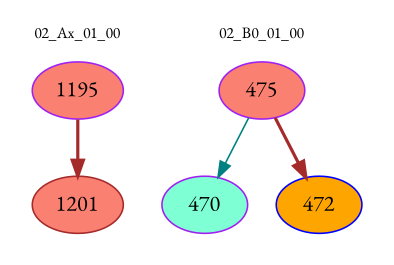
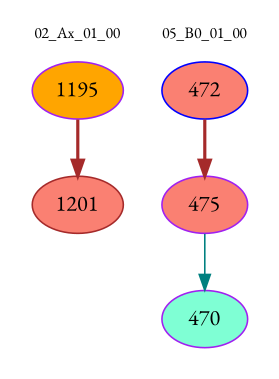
cluster "02_B0_01_00": label "02_B0_01_00" -> "05_B0_01_00"
node "1195": fillcolor salmon -> orange
edge "475" -> "472": reversed
node "472": fillcolor orange -> salmon
